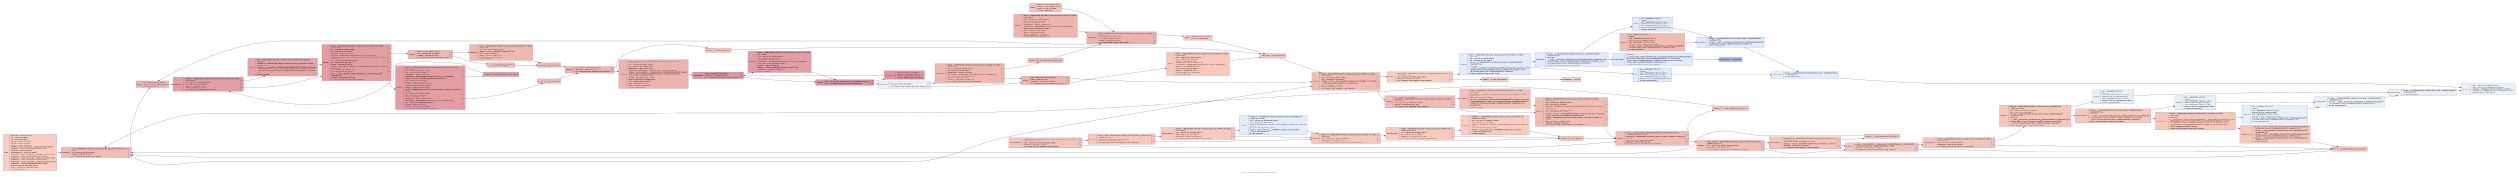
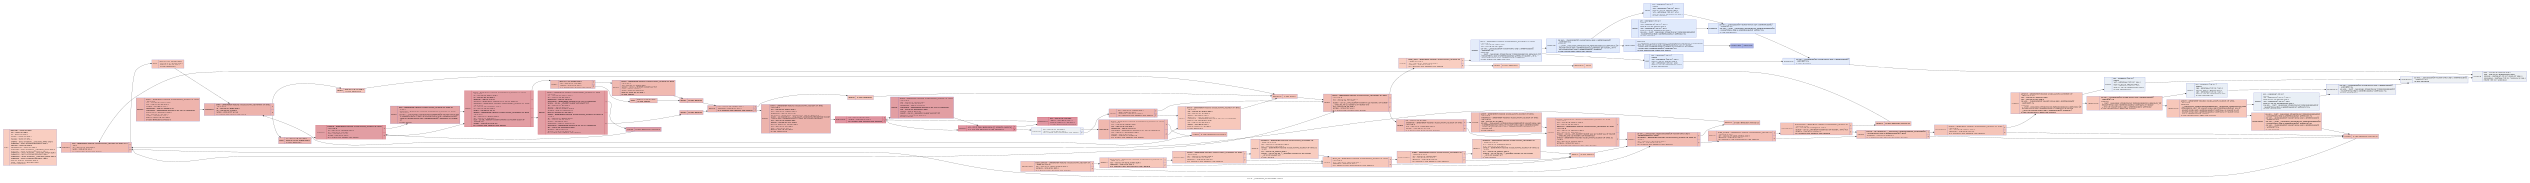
node "lpad90:": fillcolor #e1675170 -> #b9d0f970
edge "land.lhs.true:" -> "if.end64:": now "land.lhs.true:" -> "if.end72:"
edge "while.body:" -> "if.end:": now "while.body:" -> "if.then:"
node "if.then114:": fillcolor #c1d4f470 -> #f08b6e70
